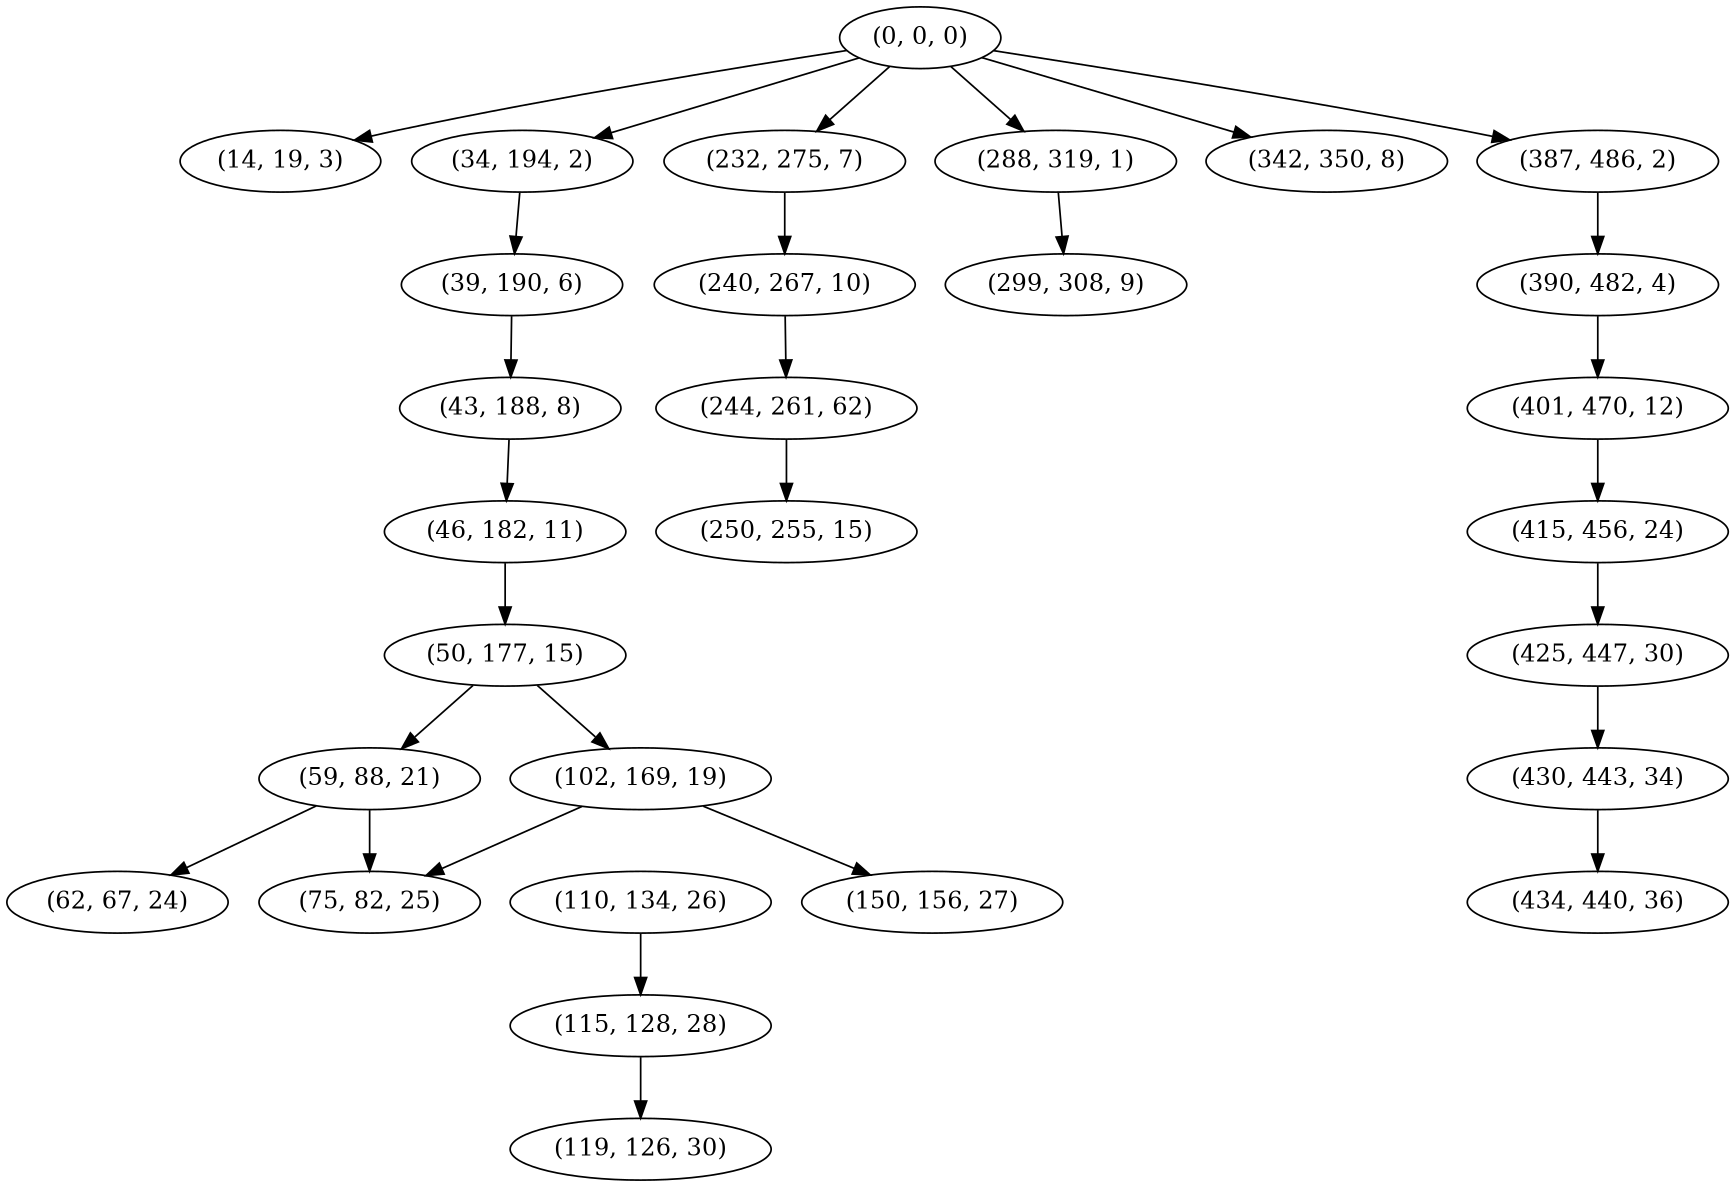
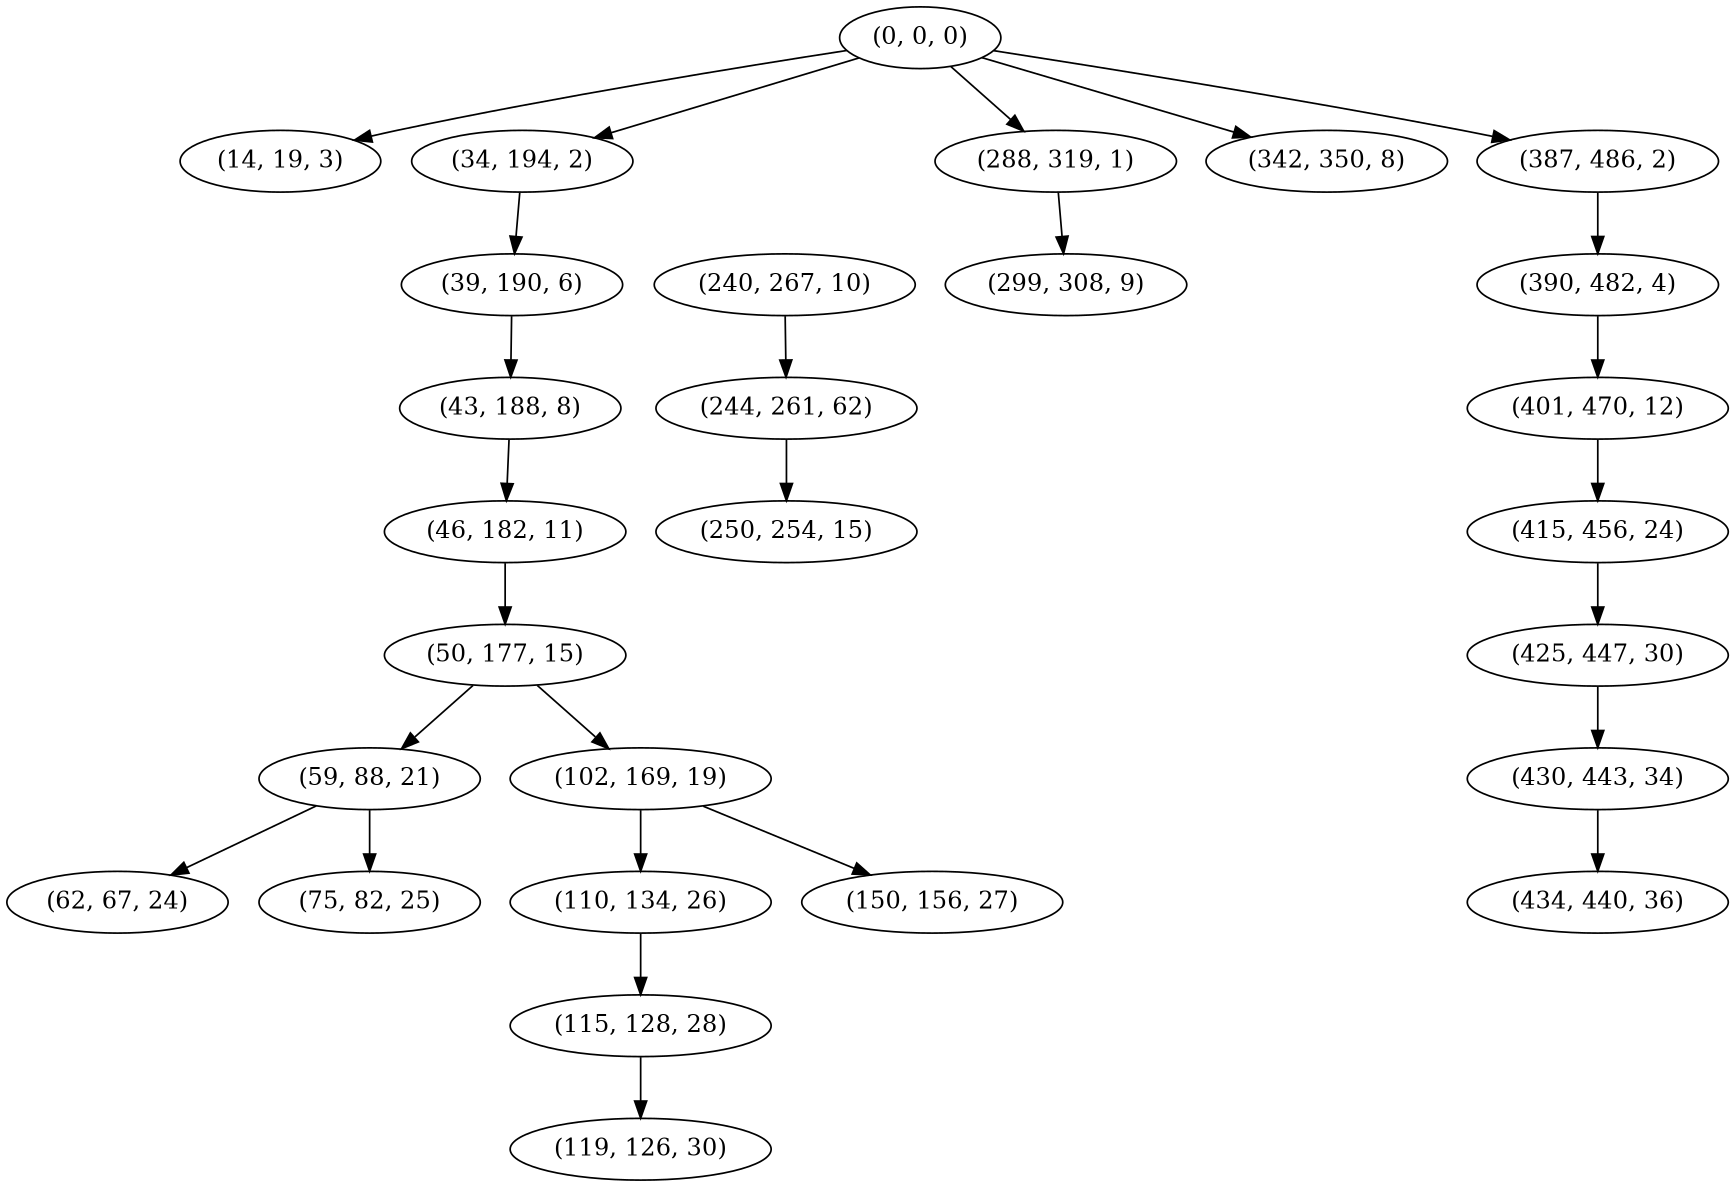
node "(232, 275, 7)": removed
node "(250, 255, 15)": label "(250, 255, 15)" -> "(250, 254, 15)"
edge "(102, 169, 19)" -> "(75, 82, 25)": now "(102, 169, 19)" -> "(110, 134, 26)"
